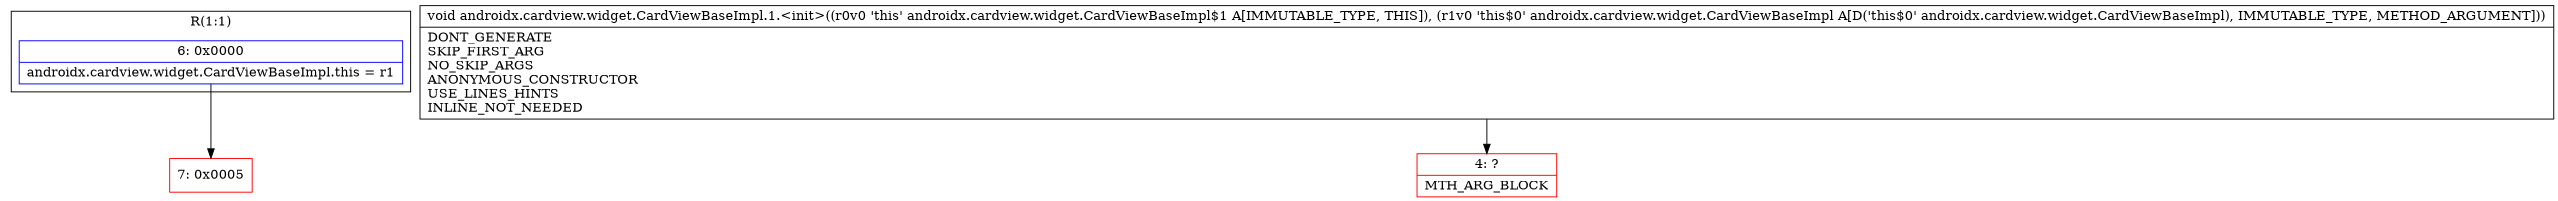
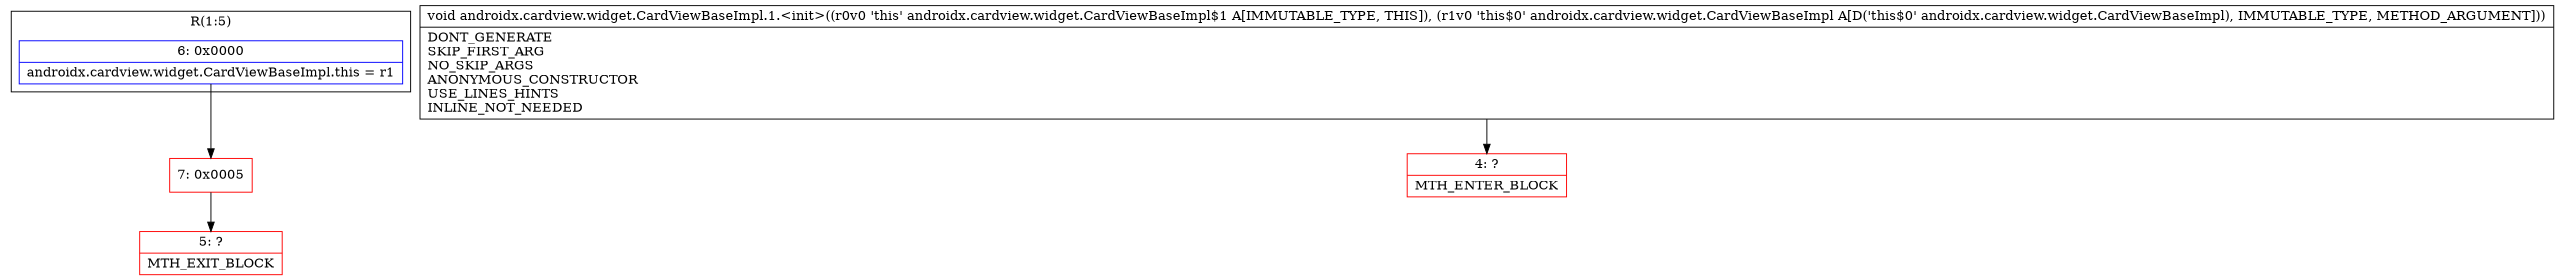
cluster "R(1:1)": label "R(1:1)" -> "R(1:5)"
node "4: ?": text "MTH_ARG_BLOCK" -> "MTH_ENTER_BLOCK"
node "5: ?": added
